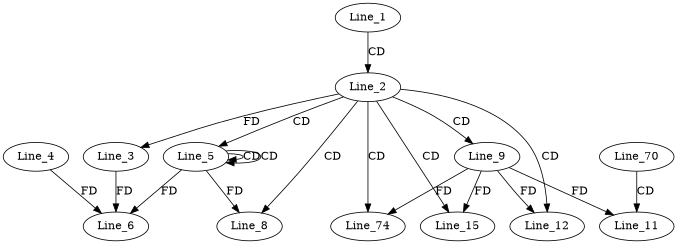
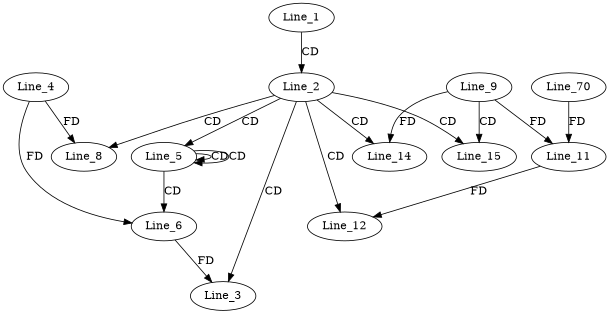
edge "Line_2" -> "Line_9": removed, label "CD"
edge "Line_2" -> "Line_3": label "FD" -> "CD"
edge "Line_3" -> "Line_6": reversed
edge "Line_5" -> "Line_8": now "Line_4" -> "Line_8"
edge "Line_9" -> "Line_12": now "Line_11" -> "Line_12"
edge "Line_5" -> "Line_6": label "FD" -> "CD"
edge "Line_9" -> "Line_15": label "FD" -> "CD"
edge "Line_70" -> "Line_11": label "CD" -> "FD"
node "Line_74": label "Line_74" -> "Line_14"
